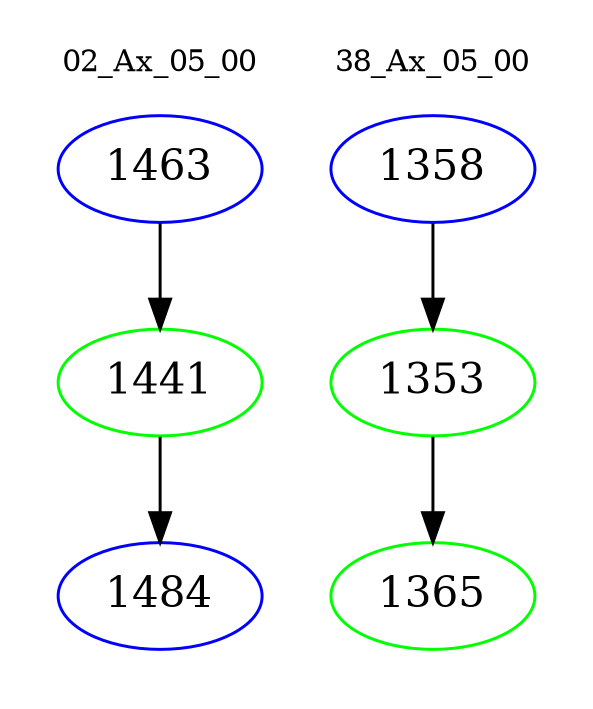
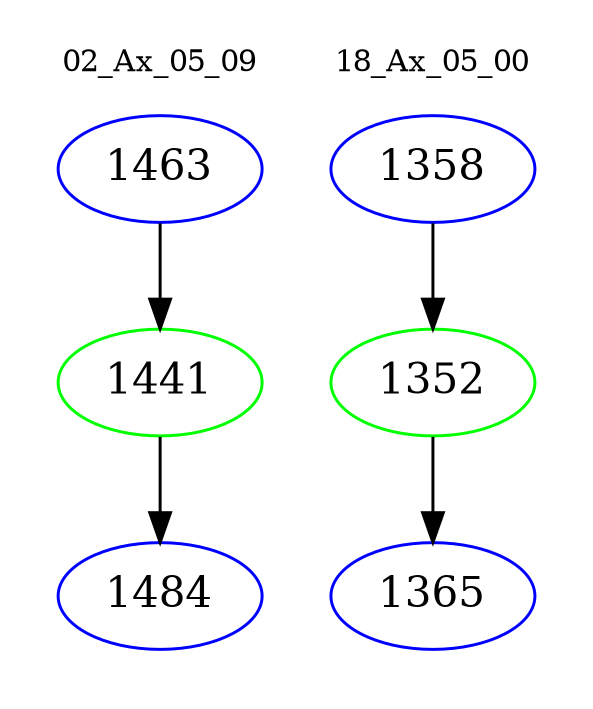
cluster "02_Ax_05_00": label "02_Ax_05_00" -> "02_Ax_05_09"
cluster "38_Ax_05_00": label "38_Ax_05_00" -> "18_Ax_05_00"
node "1353": label "1353" -> "1352"
node "1365": color green -> blue
